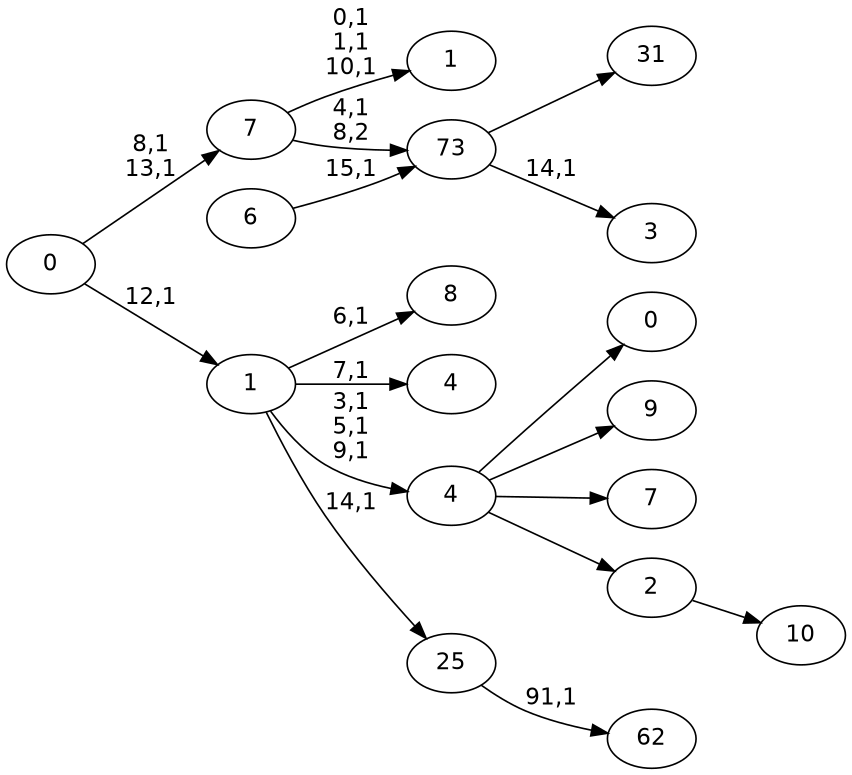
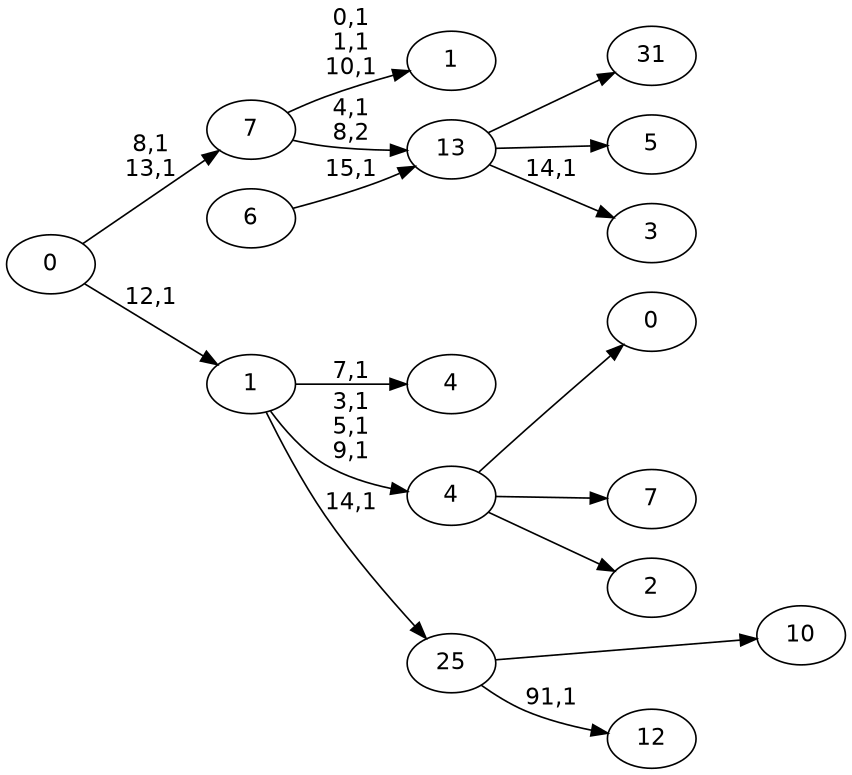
node "5": added
node "73": label "73" -> "13"
node "8": removed
node "9": removed
edge "2" -> "10": now "25" -> "10"
node "62": label "62" -> "12"
